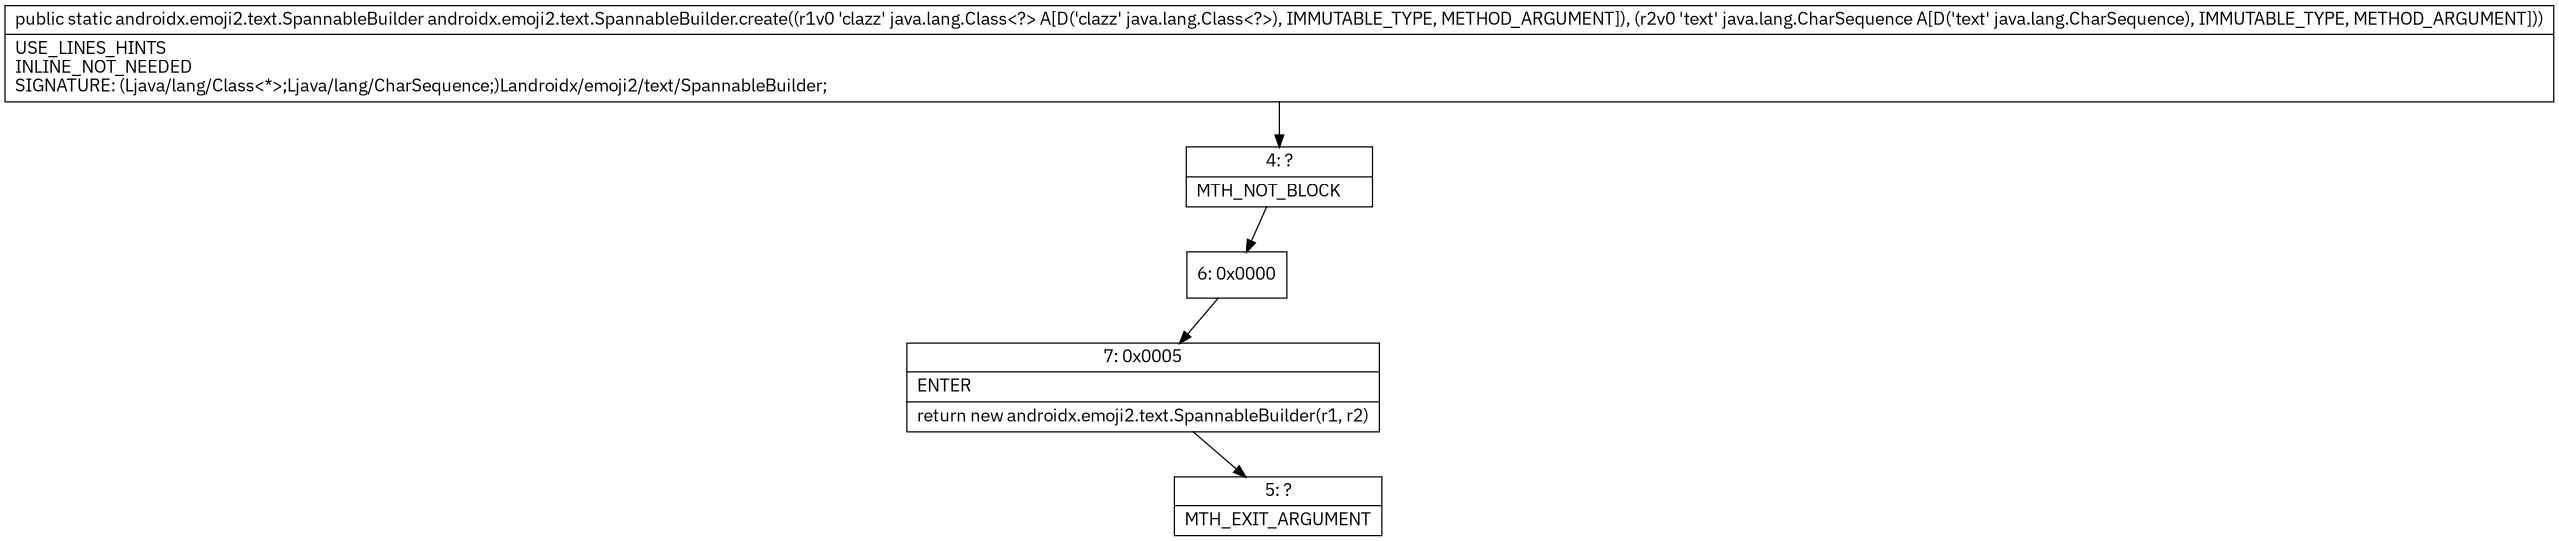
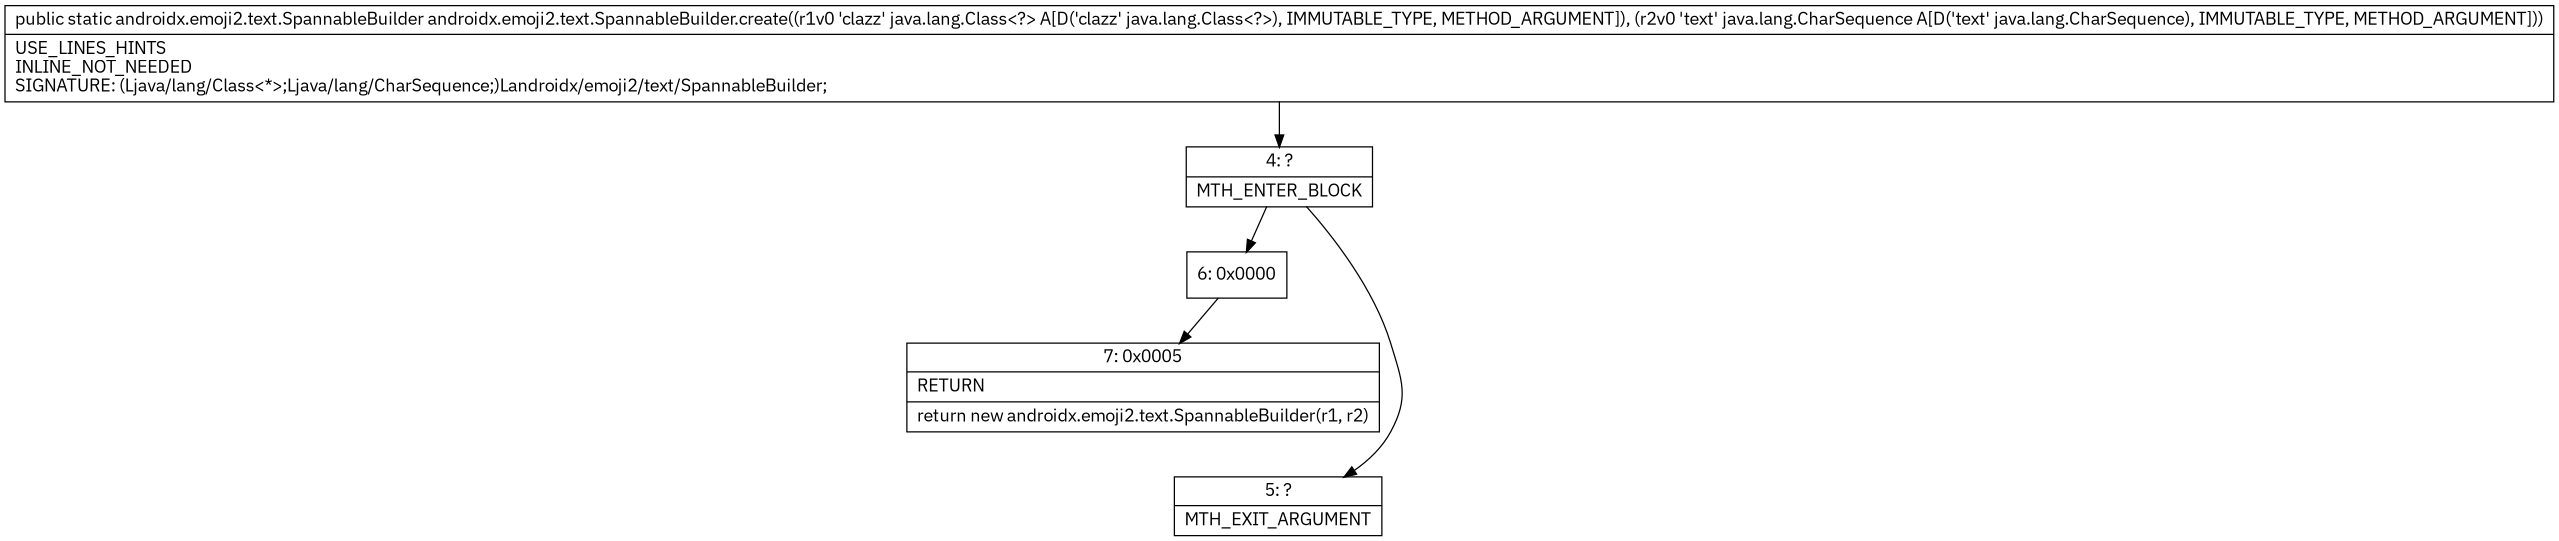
node "4: ?": text "MTH_NOT_BLOCK" -> "MTH_ENTER_BLOCK"
node "7: 0x0005": text "ENTER" -> "RETURN"
edge "7: 0x0005" -> "5: ?": now "4: ?" -> "5: ?"
